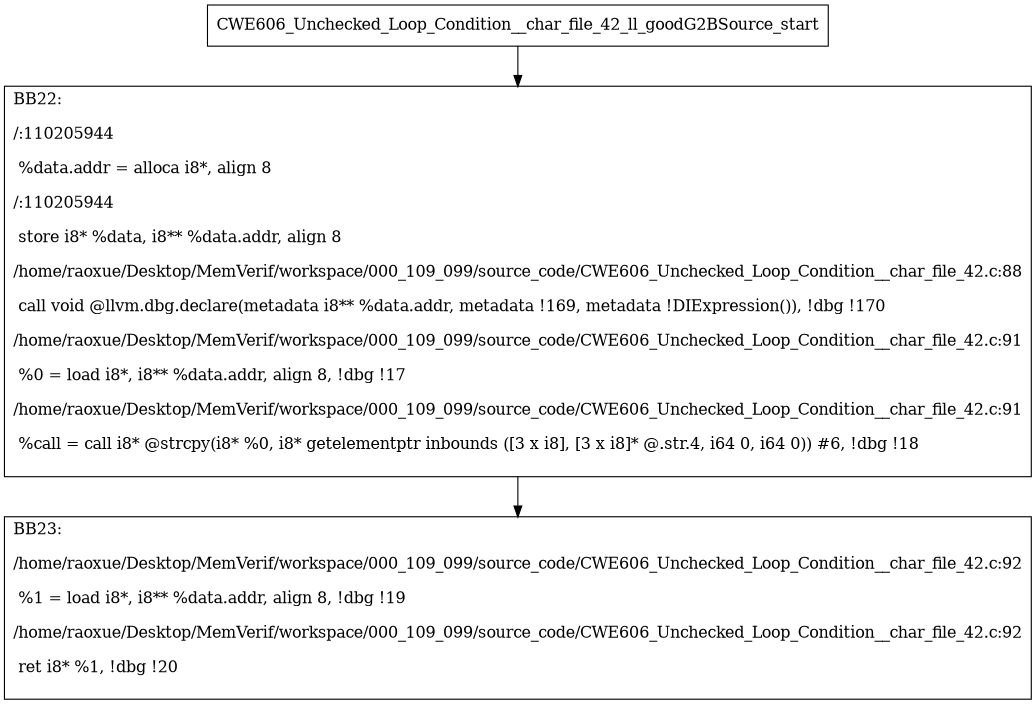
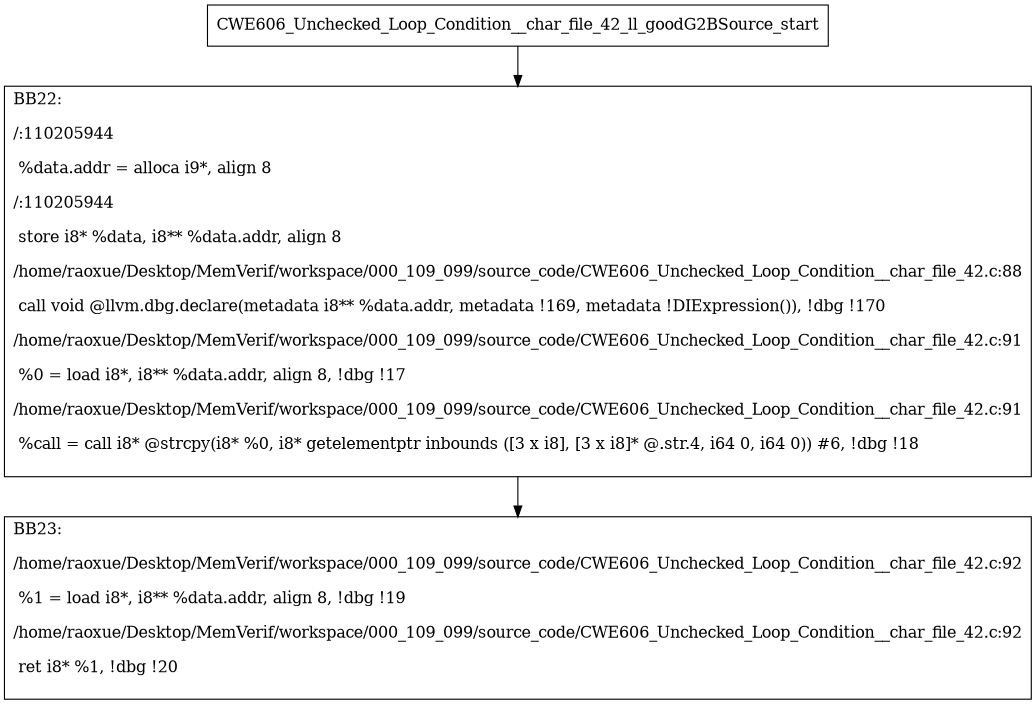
node "BB22:": text "%data.addr = alloca i8*, align 8" -> "%data.addr = alloca i9*, align 8"
